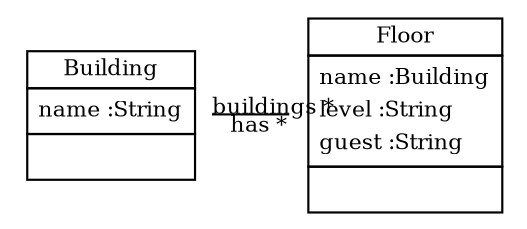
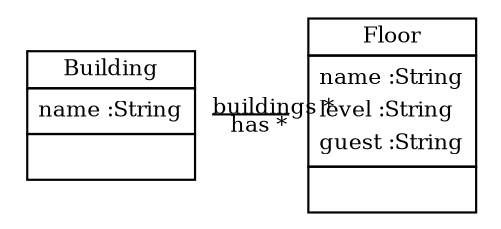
node "Floor": text "name :Building" -> "name :String"
